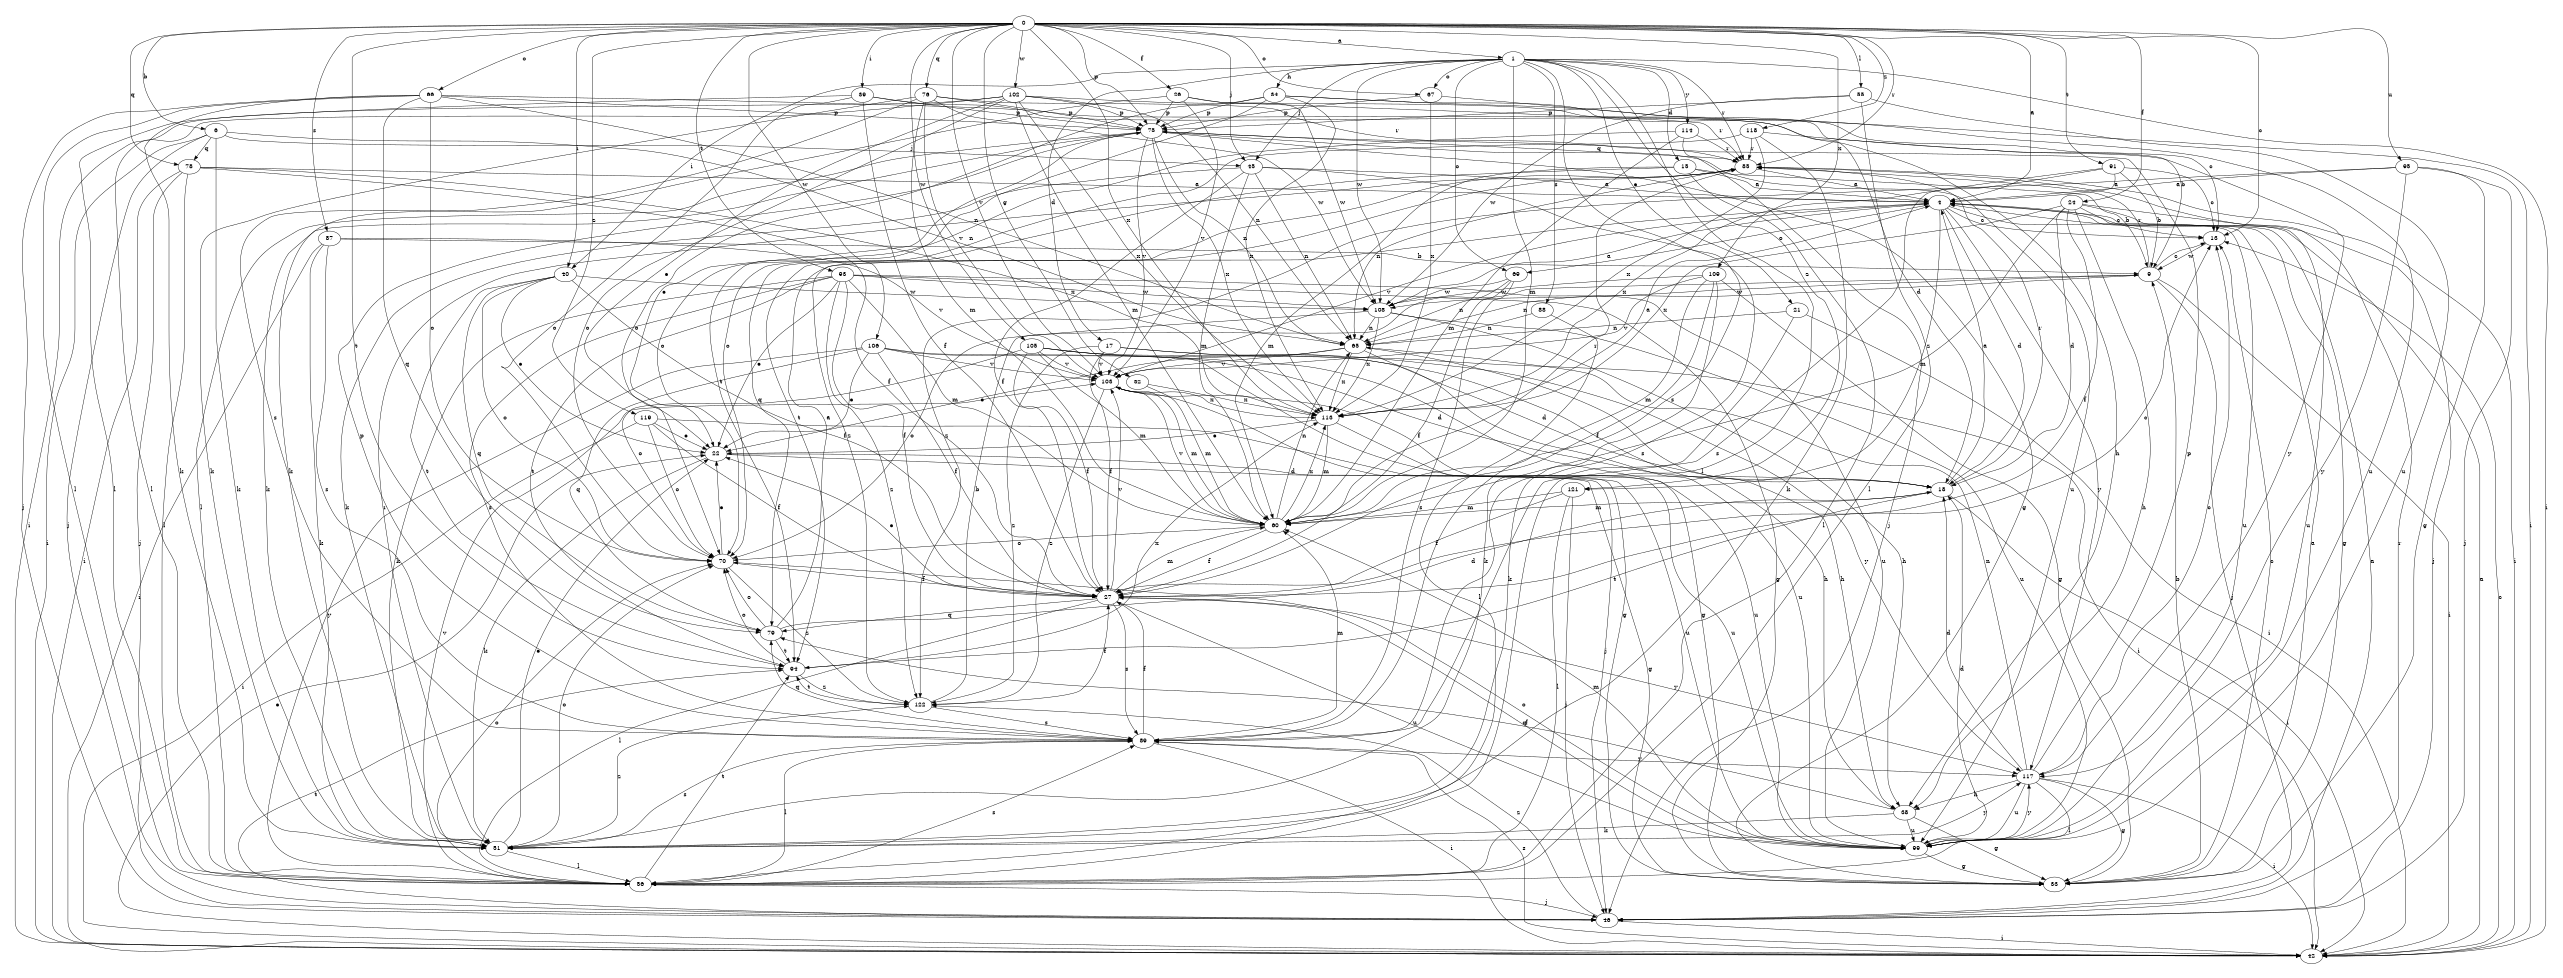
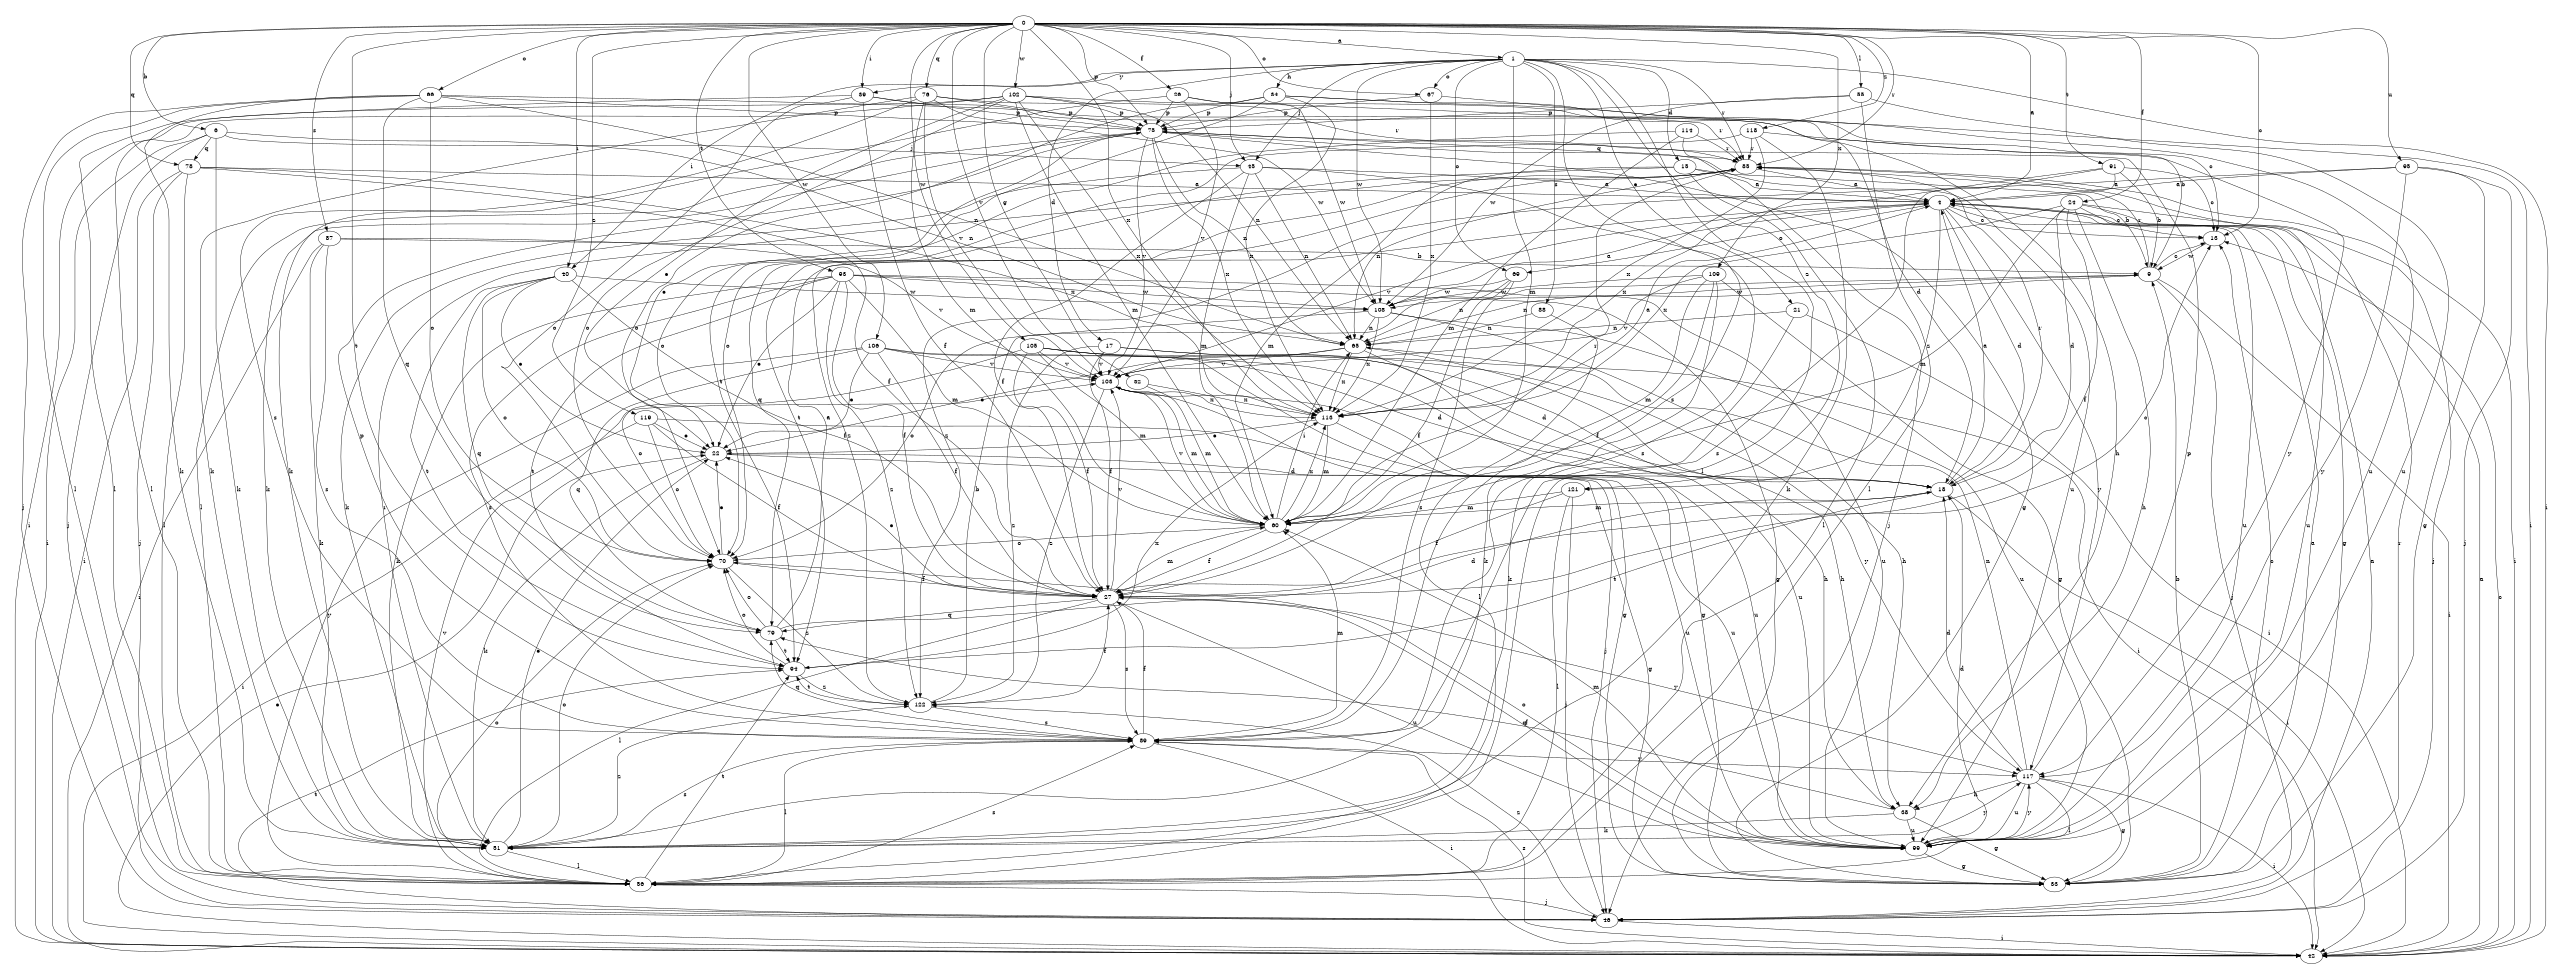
edge "1" -> "114": now "1" -> "39"
edge "60" -> "65": label "n" -> "i"
edge "117" -> "13": removed, label "c"
